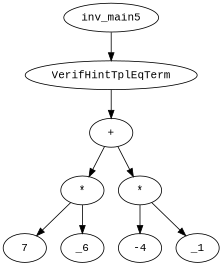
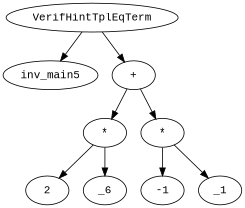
edge "inv_main5" -> "VerifHintTplEqTerm": reversed
node "7": label "7" -> "2"
node "-4": label "-4" -> "-1"
